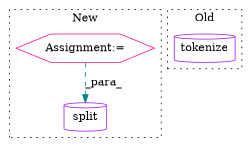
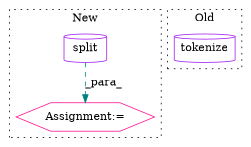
edge "Assignment:=" -> "split": reversed
